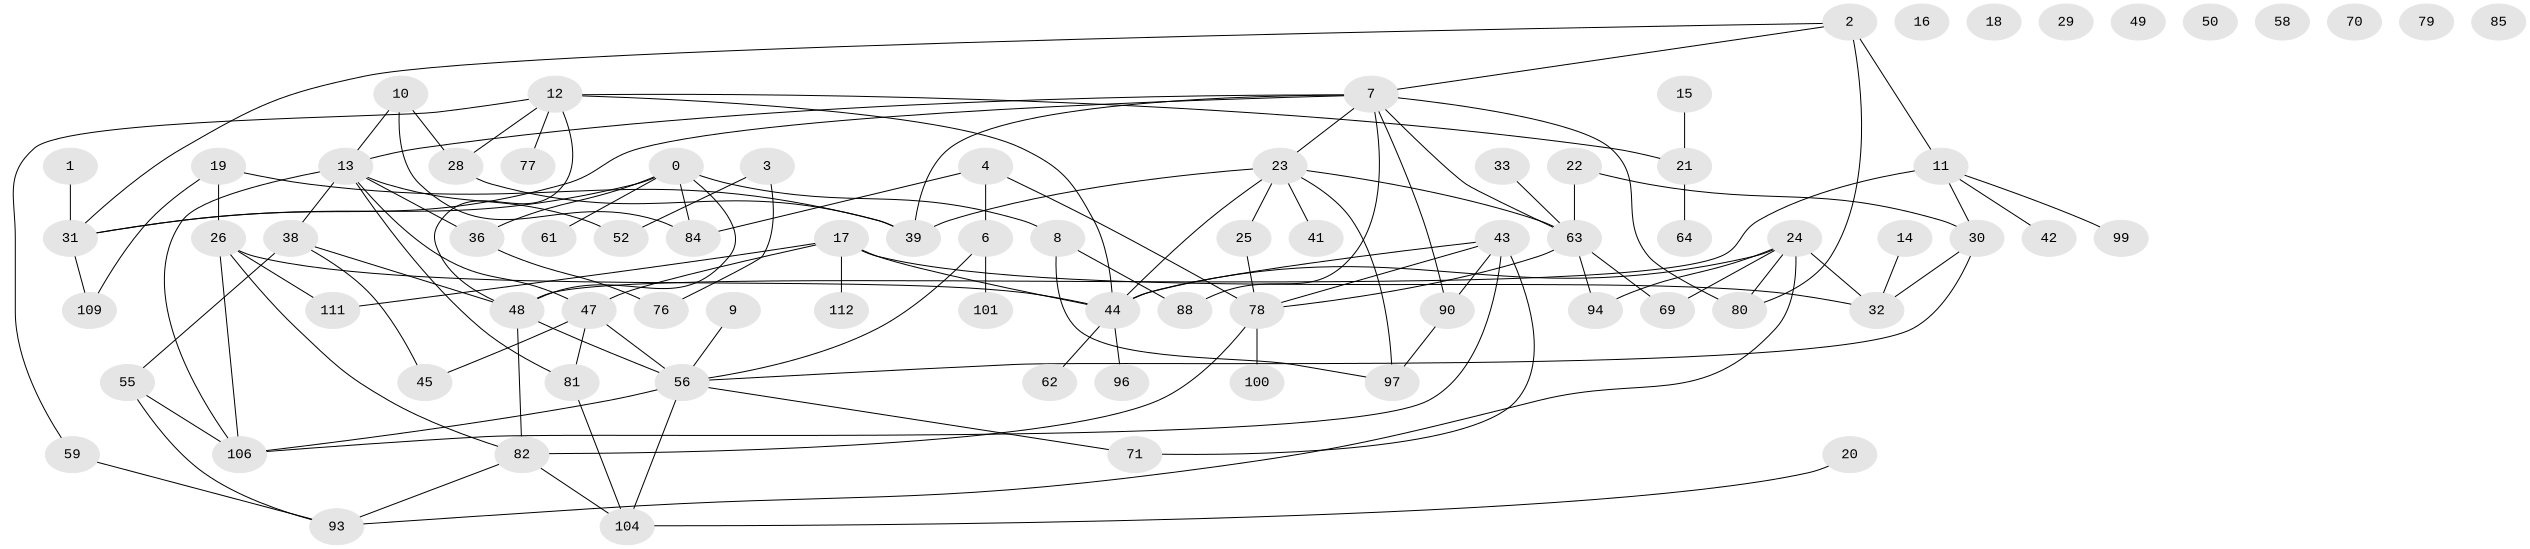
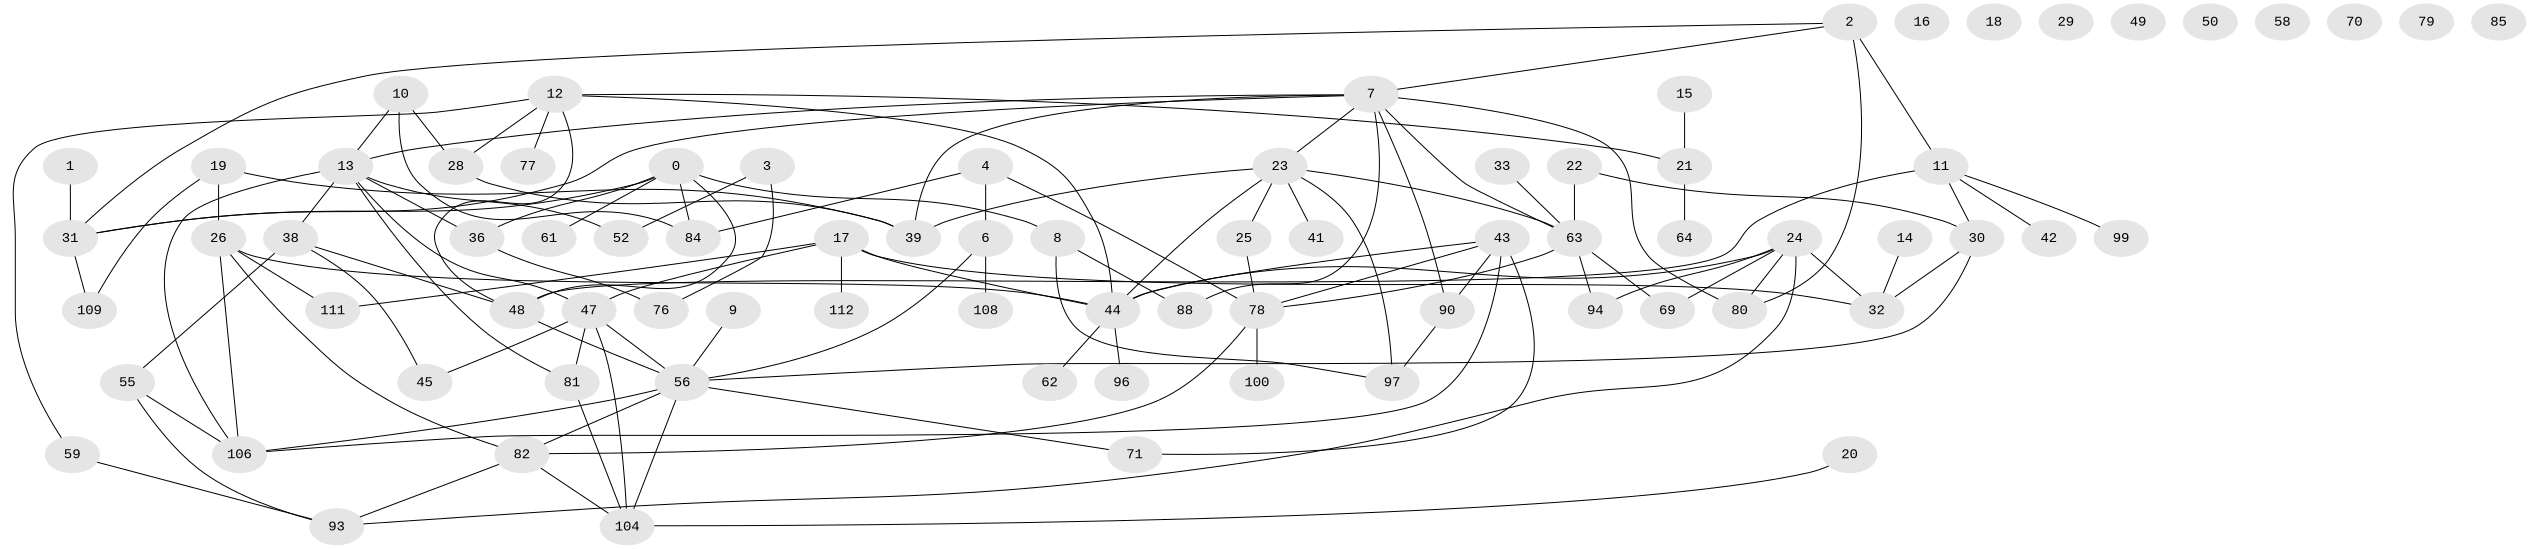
node "101": label "101" -> "108"
edge "48" -- "82": now "56" -- "82"
edge "47" -- "104": added
